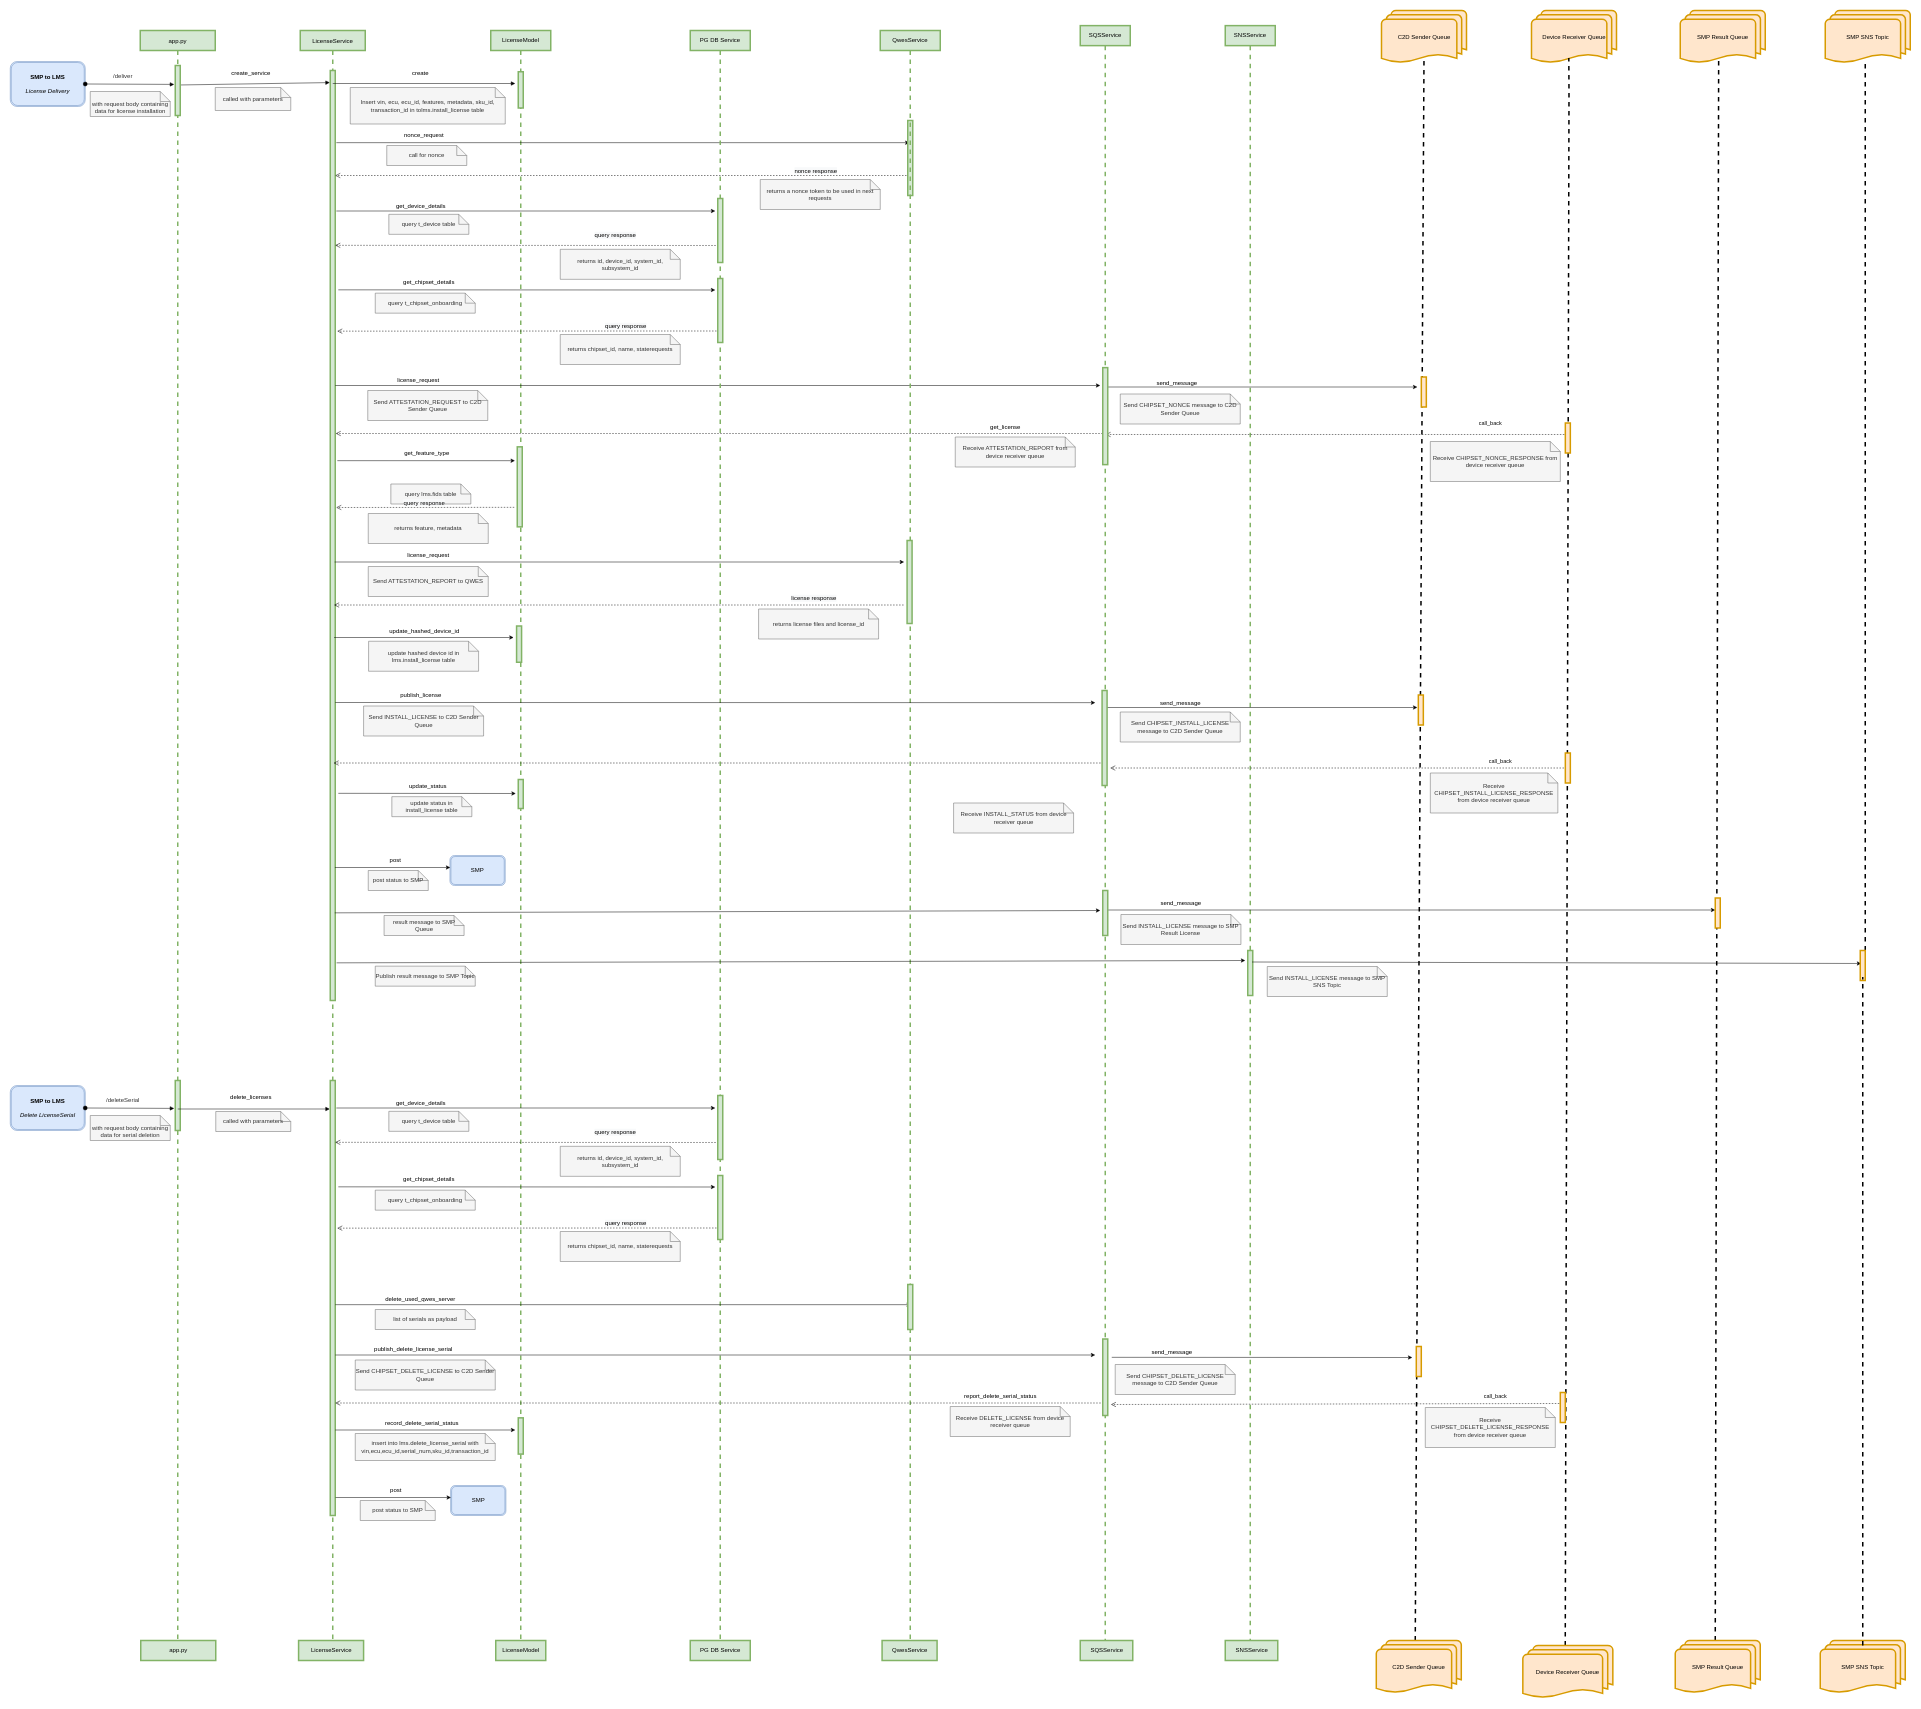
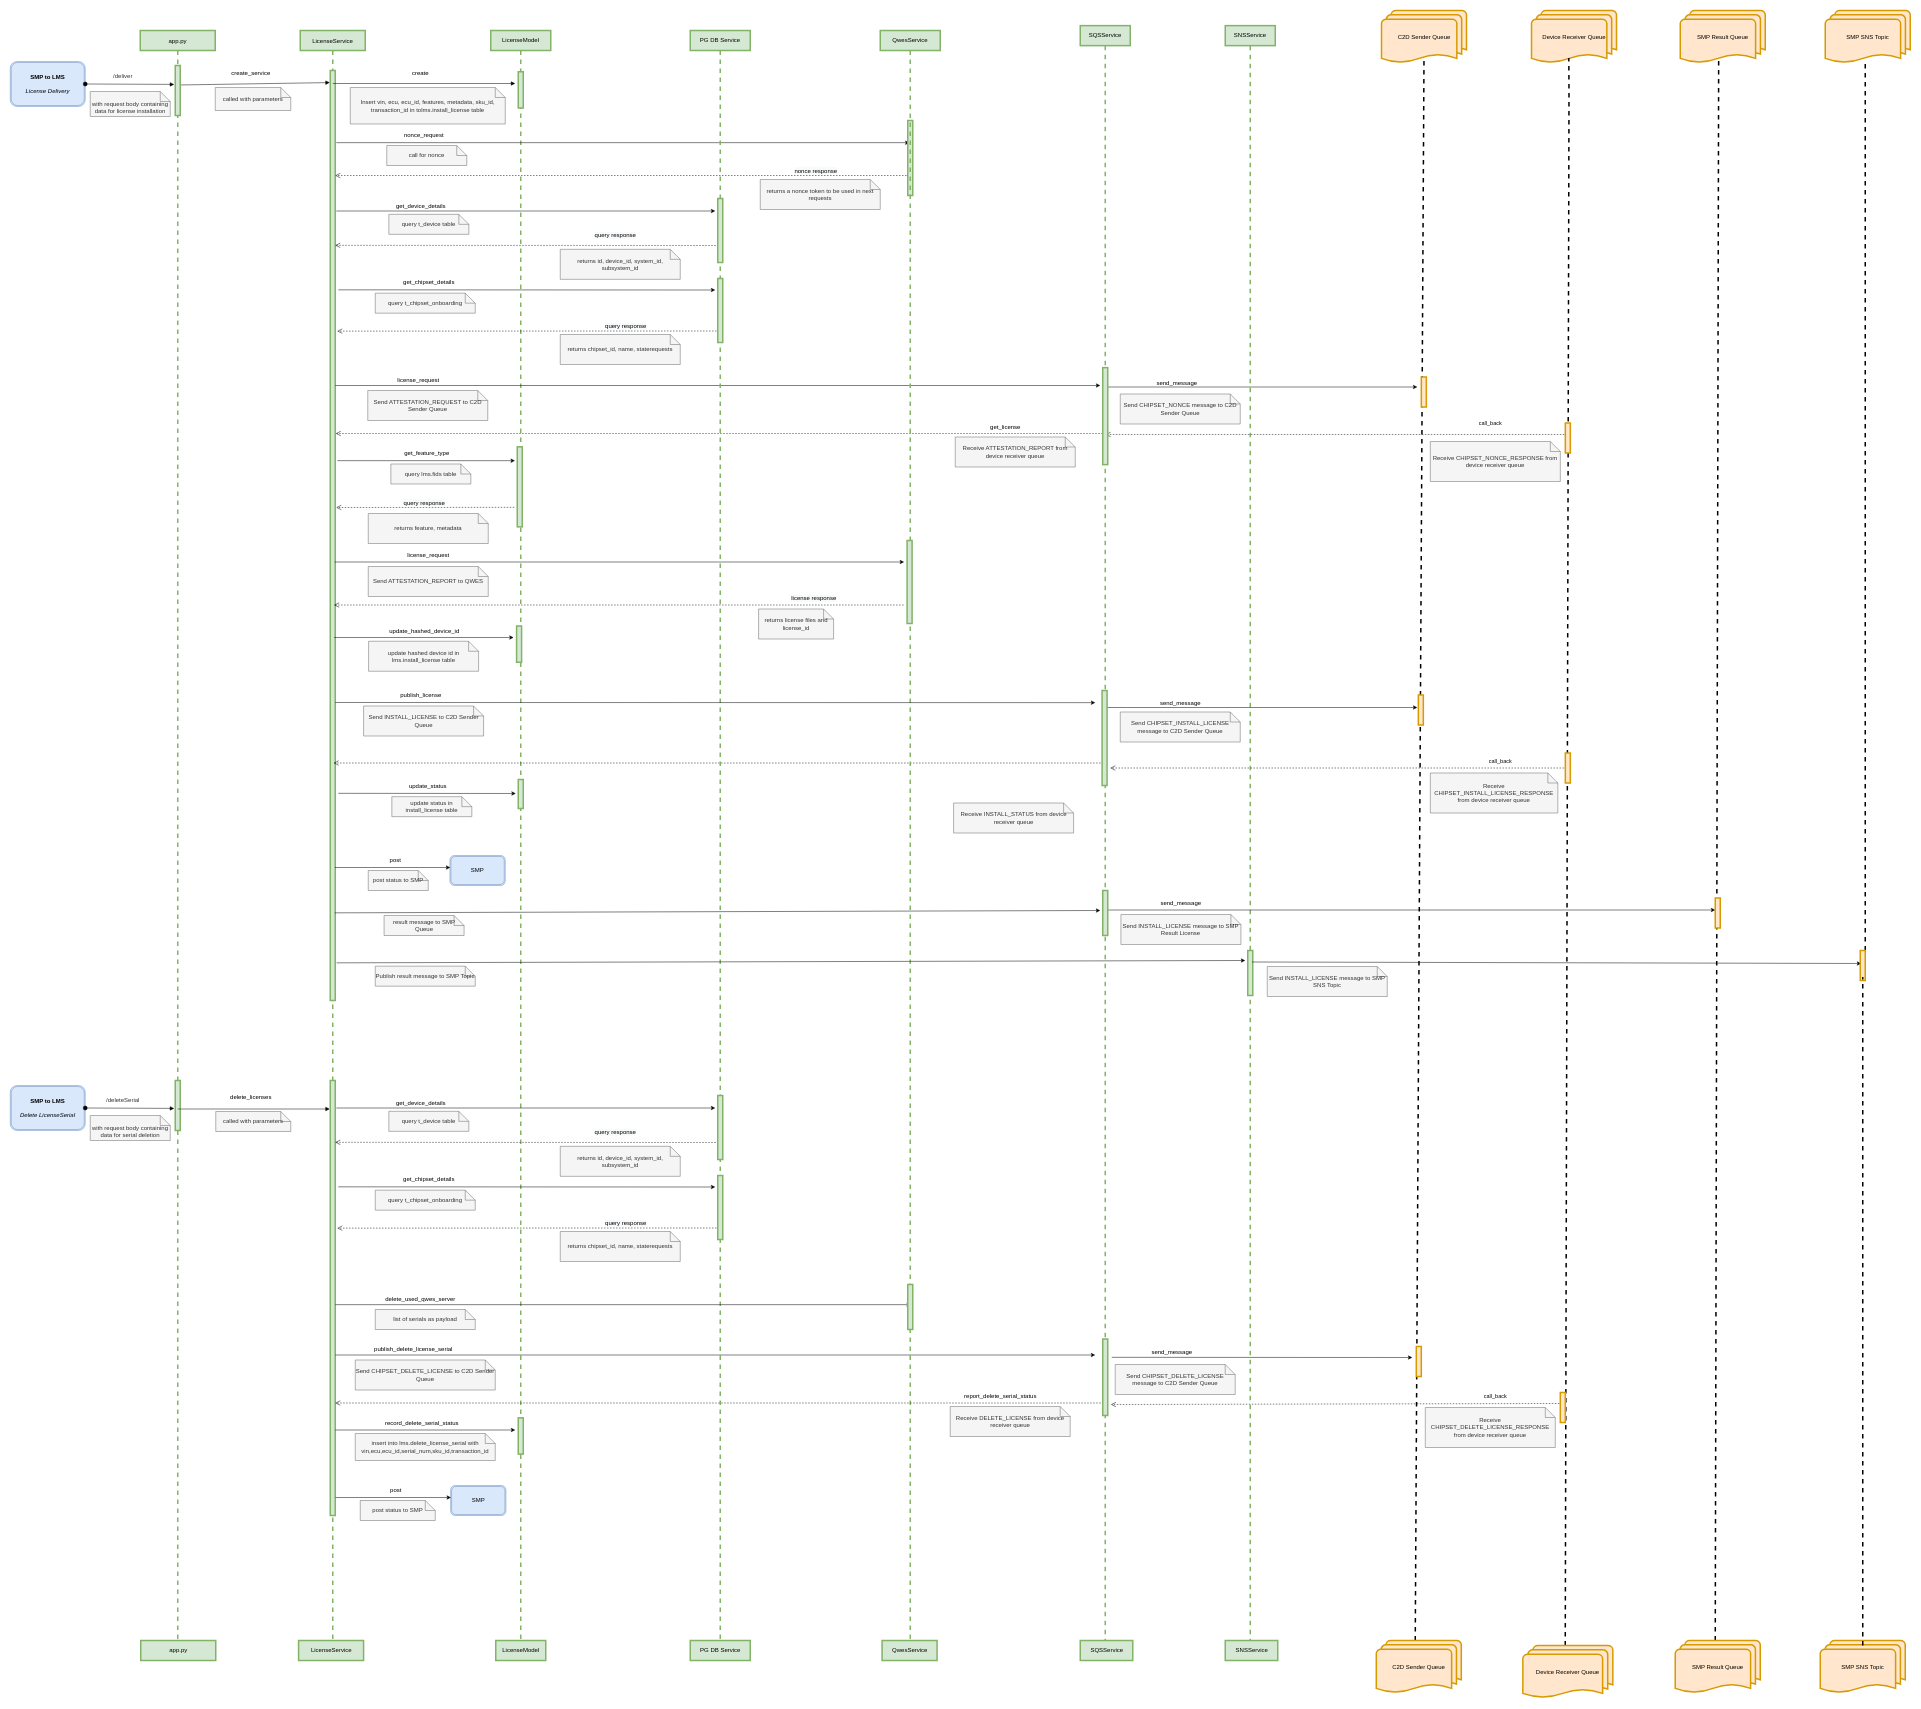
node "query lms.fids table": moved (431, 494) -> (431, 474)
node "returns license files and license_id": size 120x30 -> 75x30
